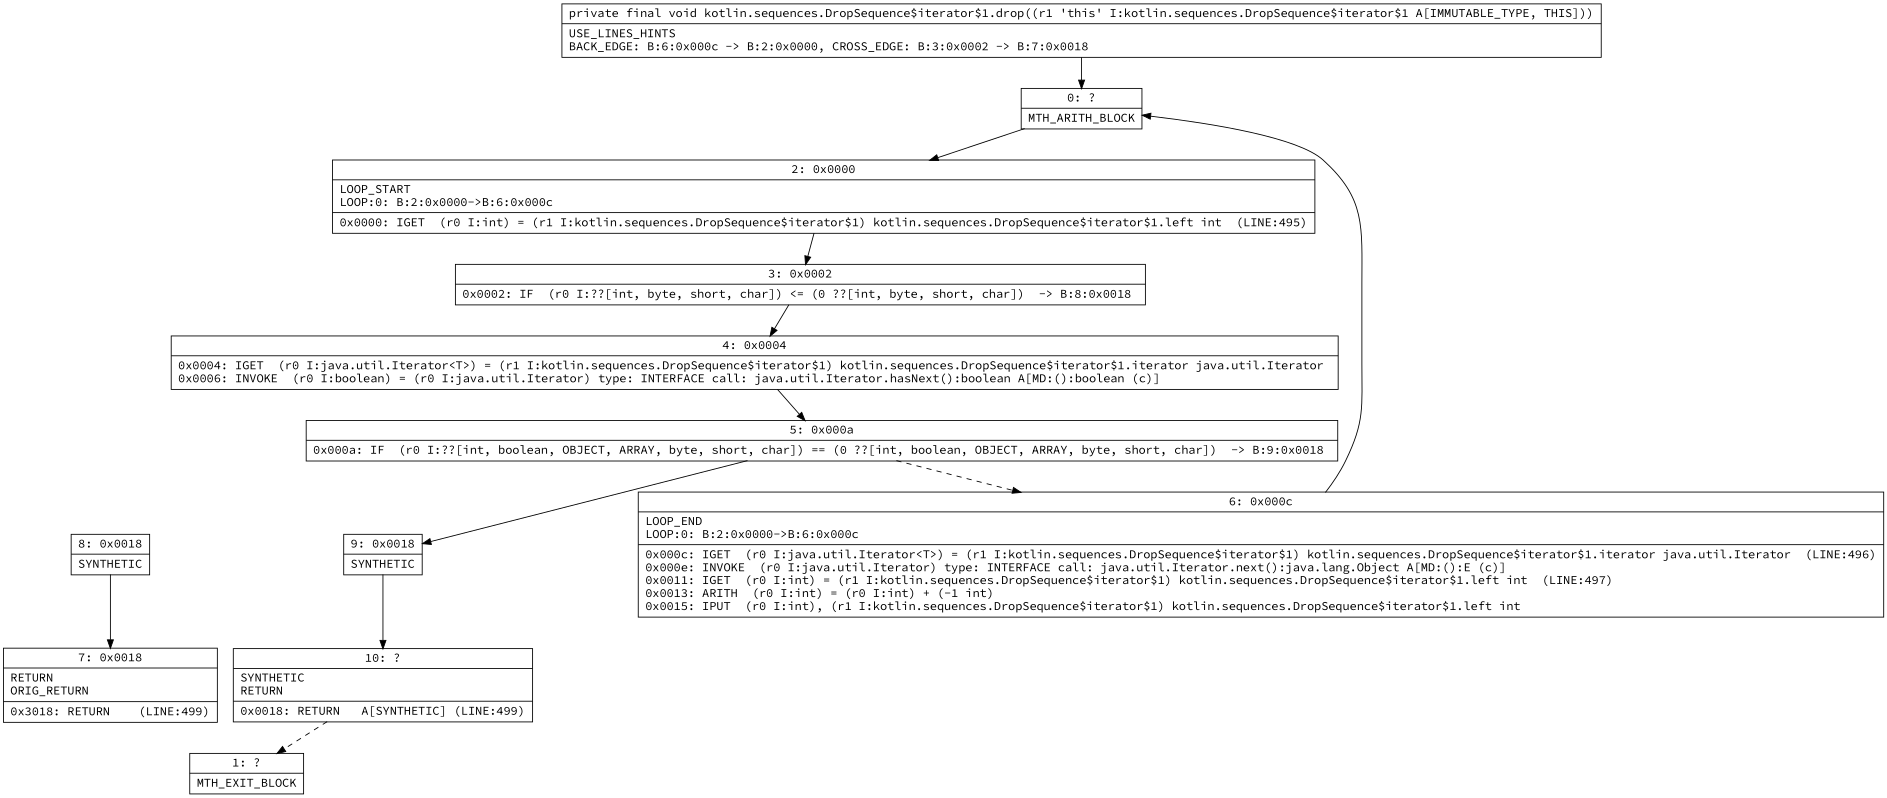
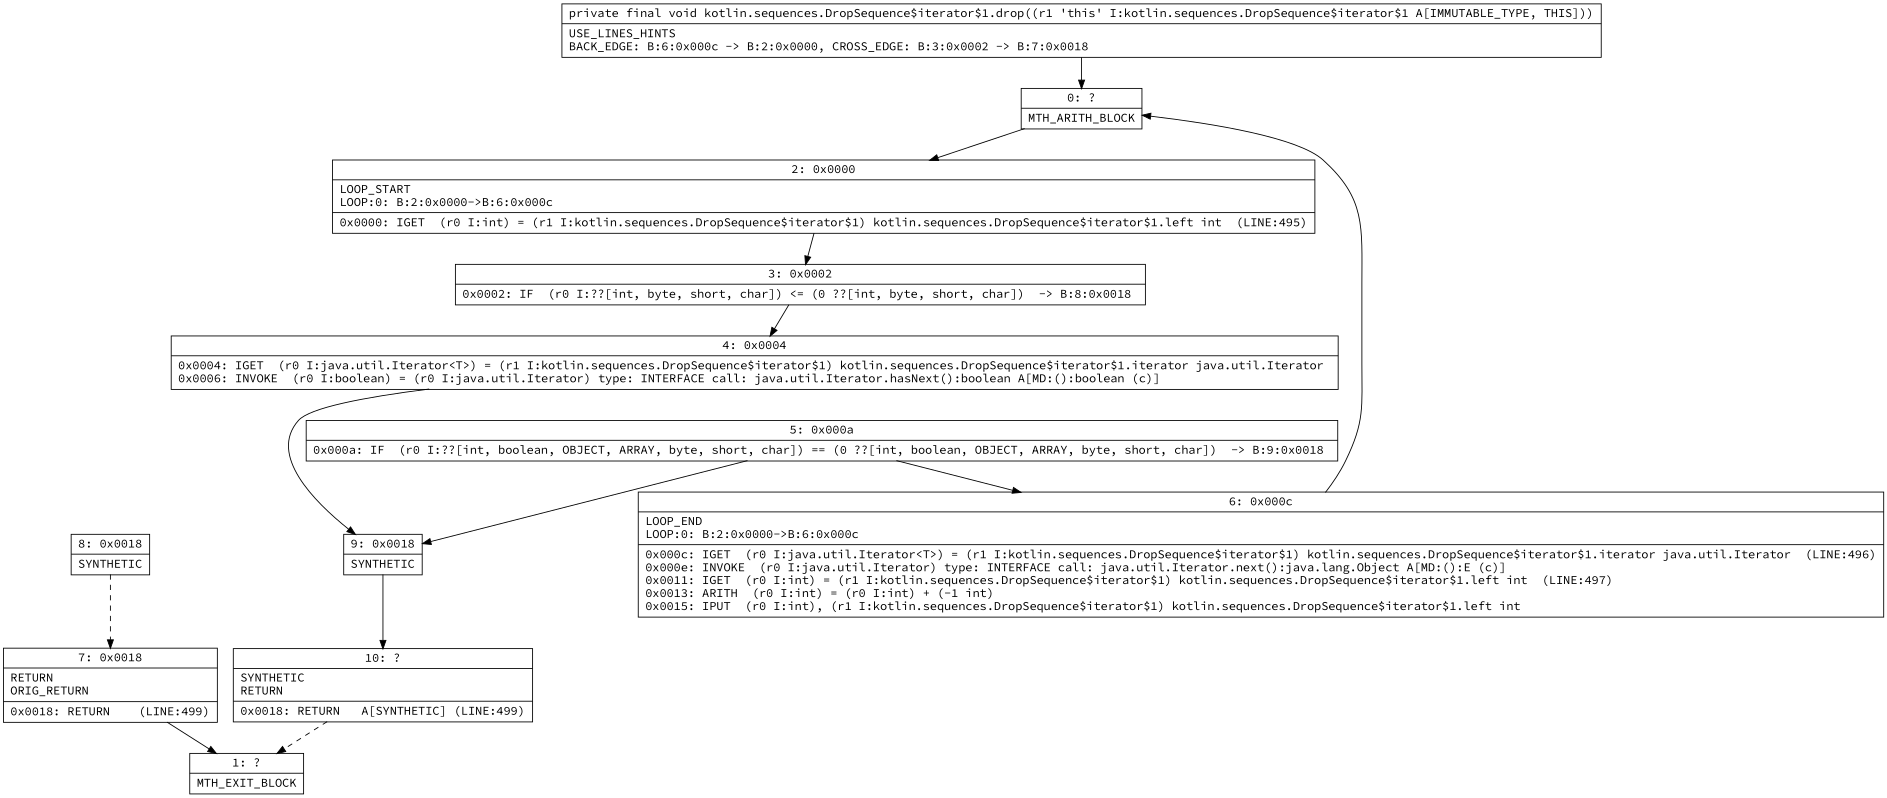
edge "4: 0x0004" -> "5: 0x000a": now "4: 0x0004" -> "9: 0x0018"
edge "5: 0x000a" -> "6: 0x000c": style dashed -> solid
edge "8: 0x0018" -> "7: 0x0018": style solid -> dashed
node "7: 0x0018": text "0x3018: RETURN    (LINE:499)" -> "0x0018: RETURN    (LINE:499)"
edge "7: 0x0018" -> "1: ?": added
